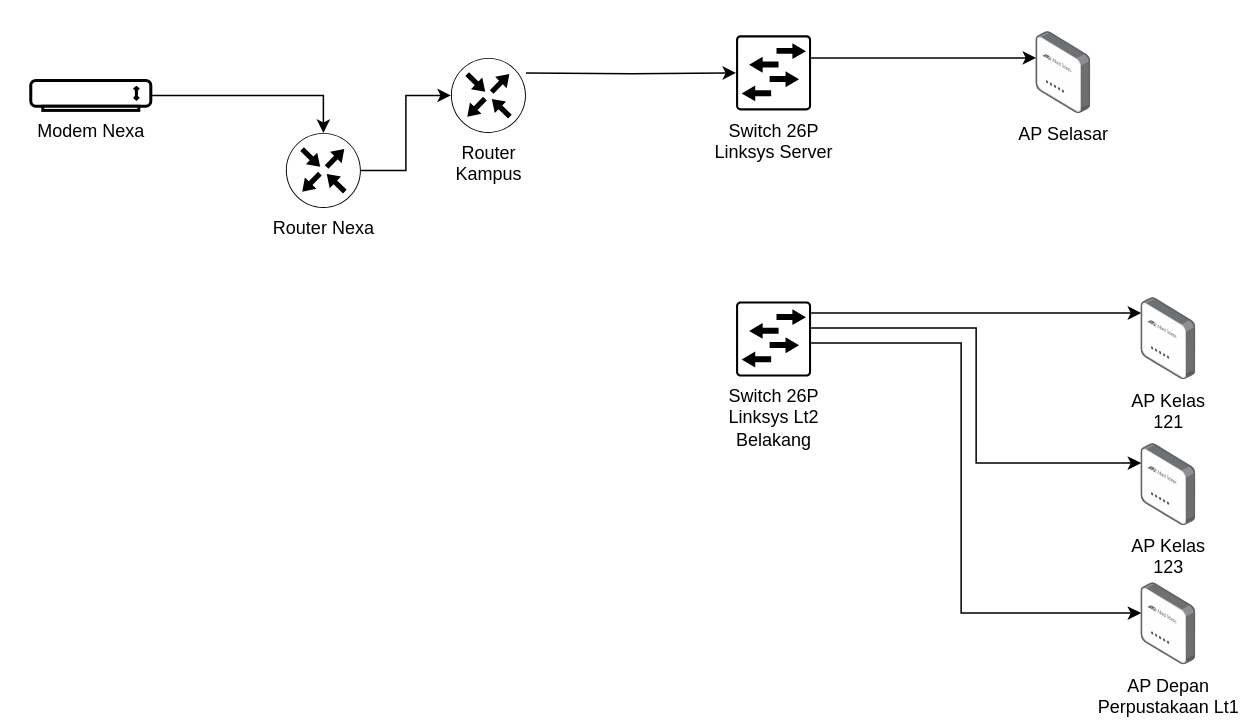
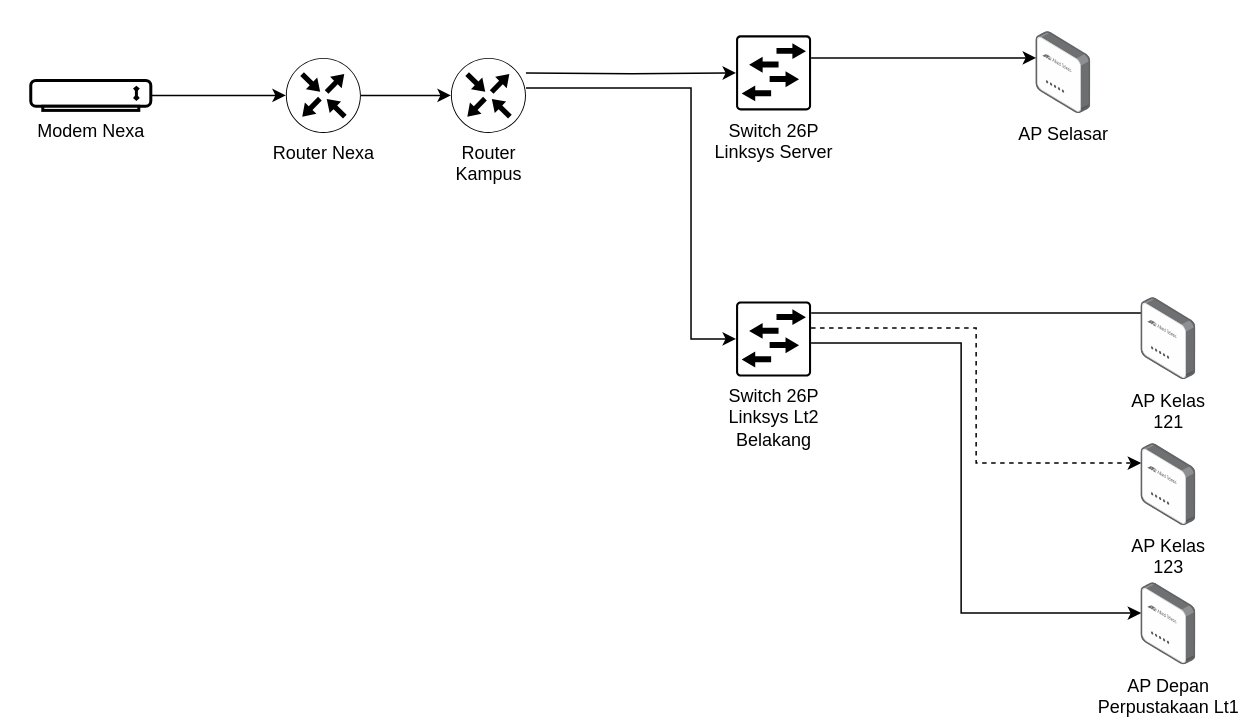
edge "Router Kampus" -> "Switch 26P Linksys Lt2 Belakang": added
node "Router Nexa": moved (323, 170) -> (323, 95)
edge "Switch 26P Linksys Lt2 Belakang" -> "AP Kelas 121": arrowhead classic -> none
edge "Switch 26P Linksys Lt2 Belakang" -> "AP Kelas 123": style solid -> dashed
